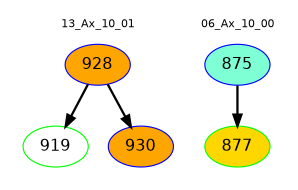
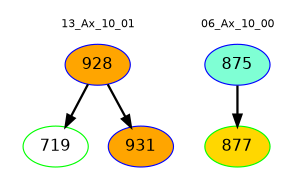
node "919": label "919" -> "719"
node "930": label "930" -> "931"
